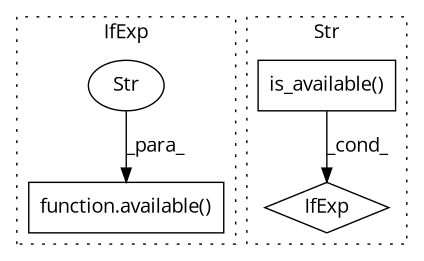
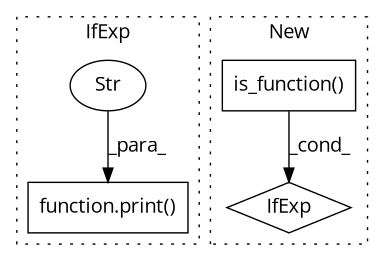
cluster "Str": label "Str" -> "New"
node "is_available()": label "is_available()" -> "is_function()"
node "function.available()": label "function.available()" -> "function.print()"
